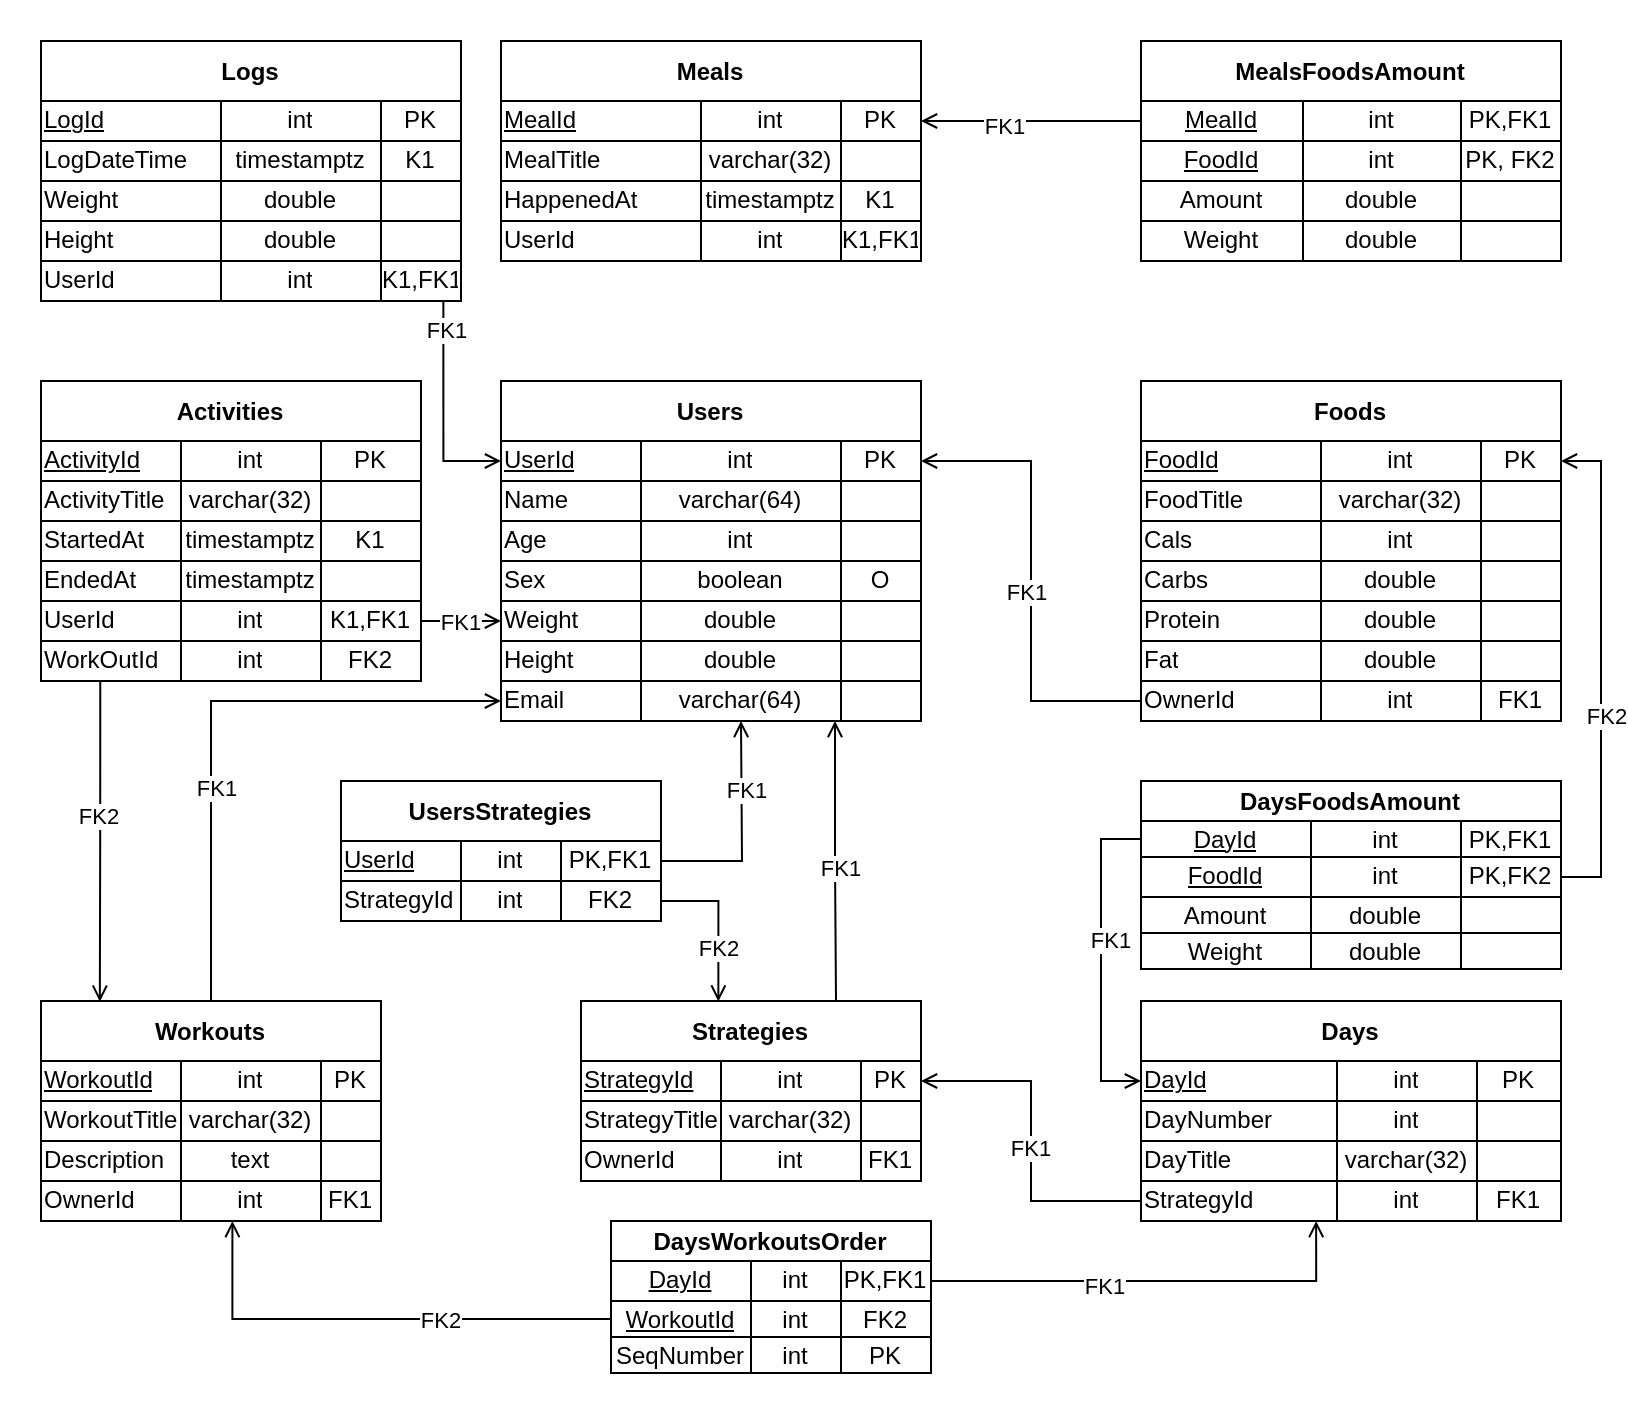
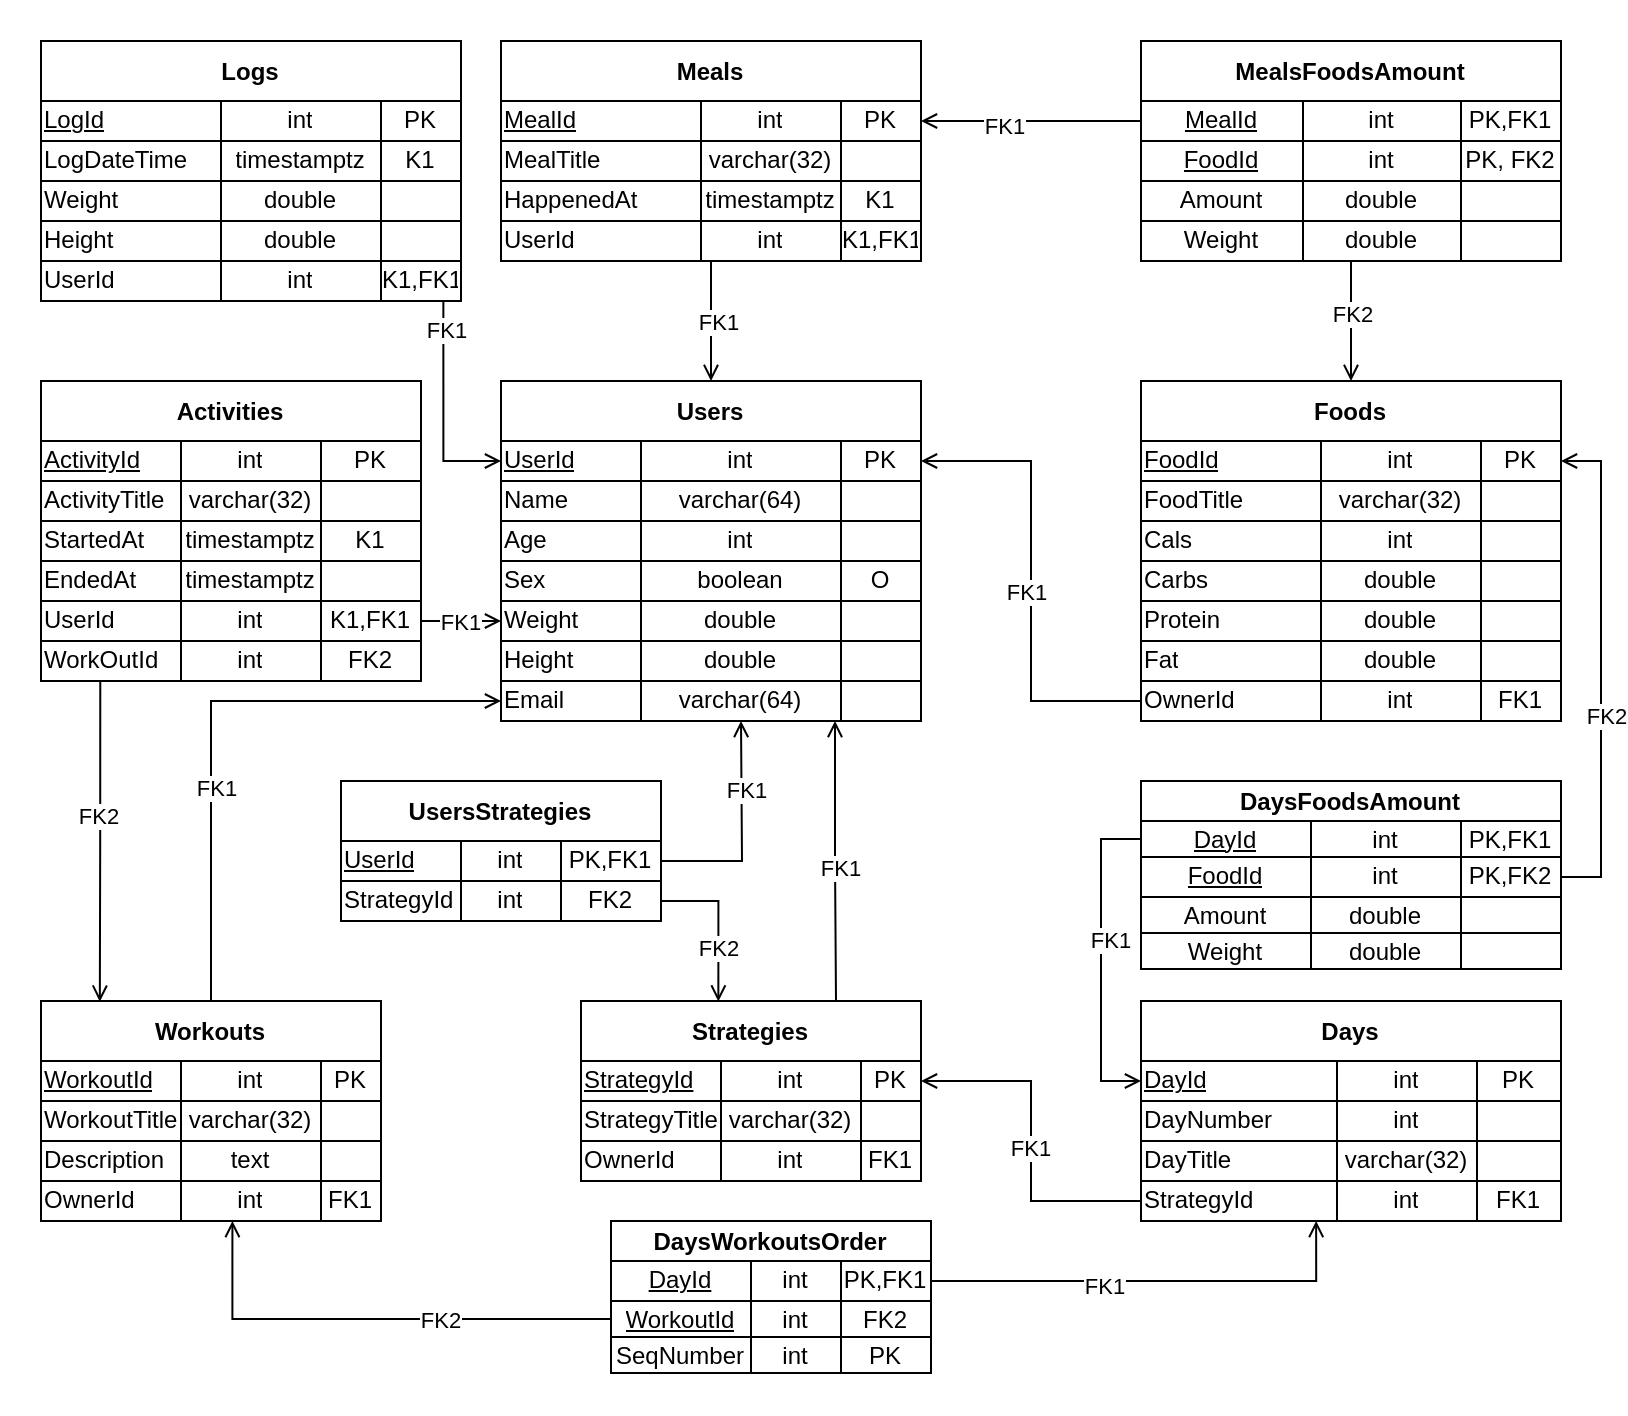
edge "Meals" -> "Users": added, label "FK1"
edge "MealsFoodsAmount" -> "Foods": added, label "FK2"
